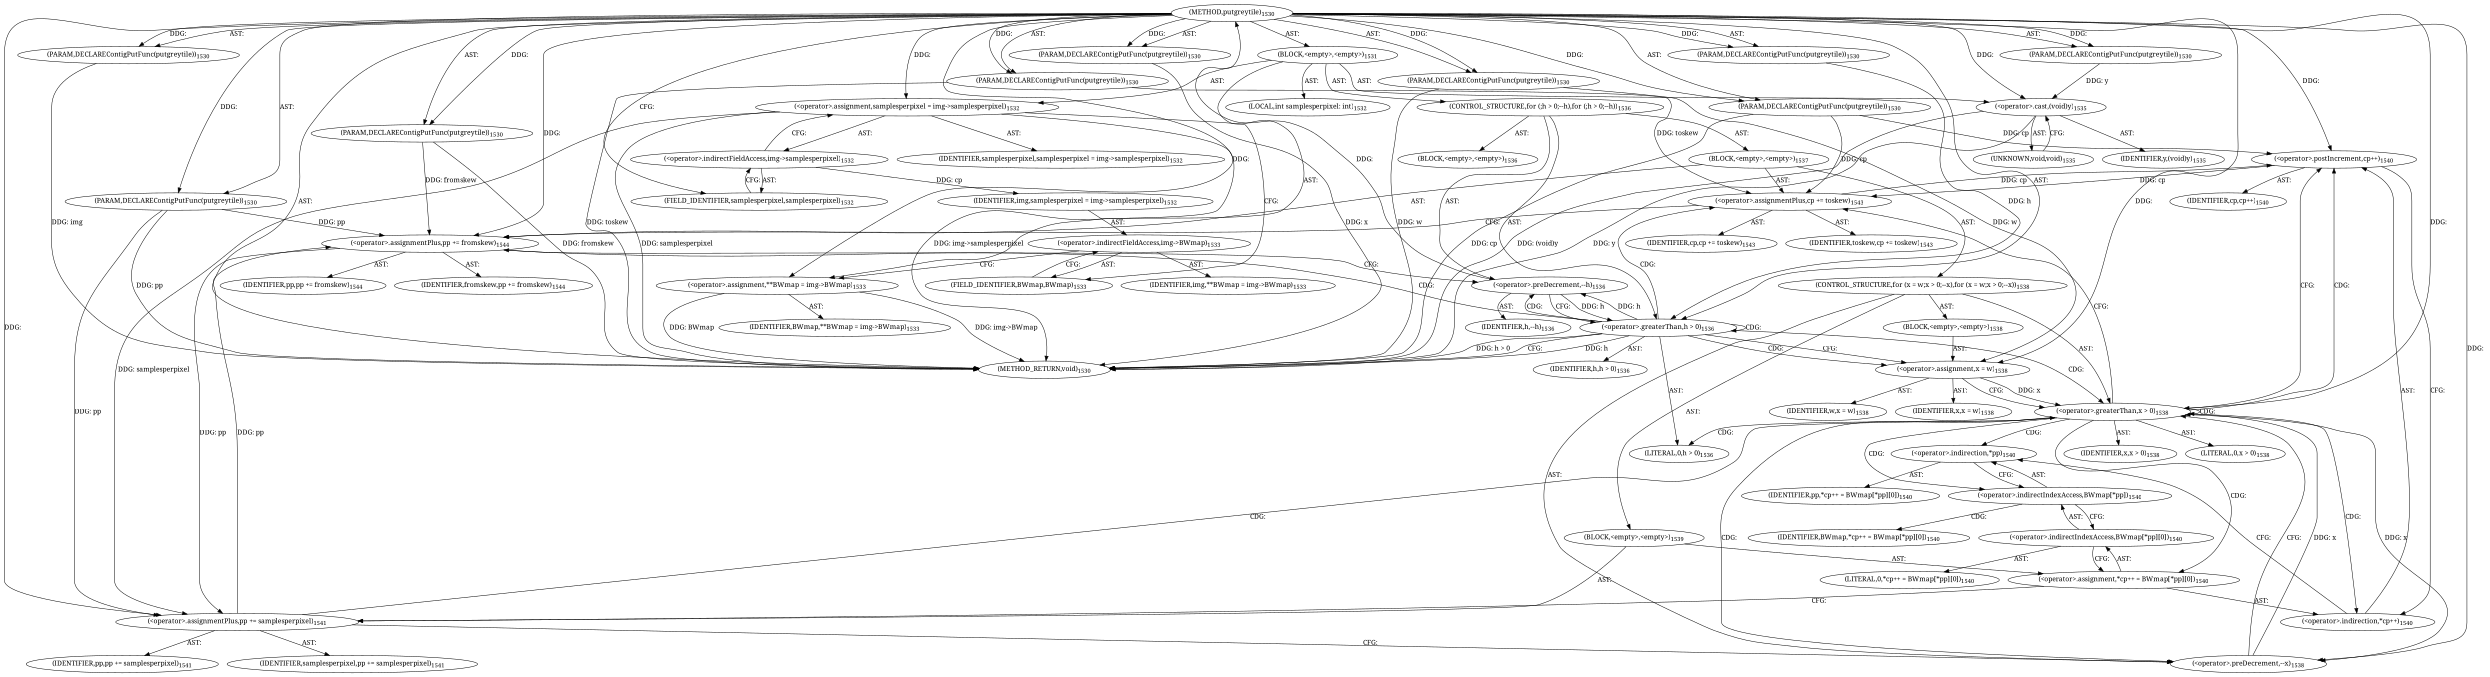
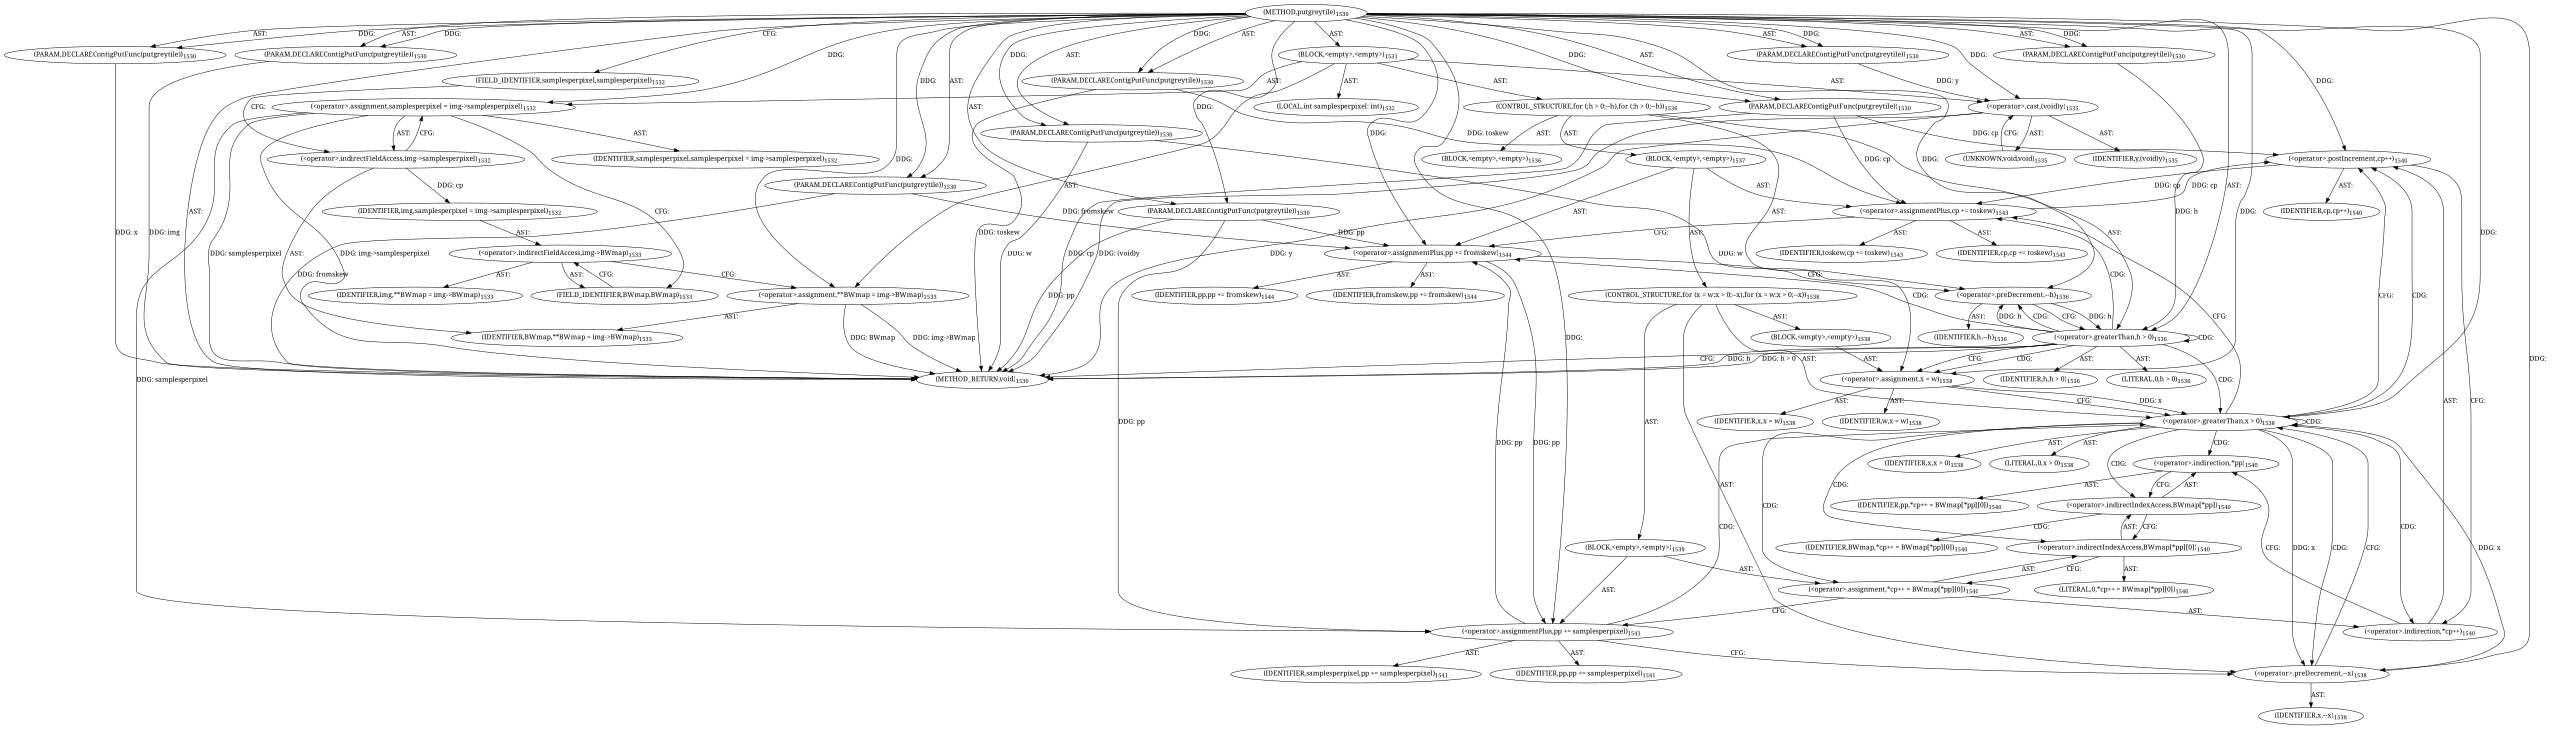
edge "(<operator>.preDecrement,--h)" -> "(METHOD,putgreytile)": reversed
edge "(<operator>.indirectFieldAccess,img->samplesperpixel)" -> "(FIELD_IDENTIFIER,samplesperpixel,samplesperpixel)": now "(<operator>.indirectFieldAccess,img->samplesperpixel)" -> "(IDENTIFIER,BWmap,**BWmap = img->BWmap)"
edge "(<operator>.greaterThan,x > 0)" -> "(LITERAL,0,h > 0)": now "(<operator>.greaterThan,x > 0)" -> "(<operator>.indirectIndexAccess,BWmap[*pp][0])"
node "(IDENTIFIER,x,--x)": added
